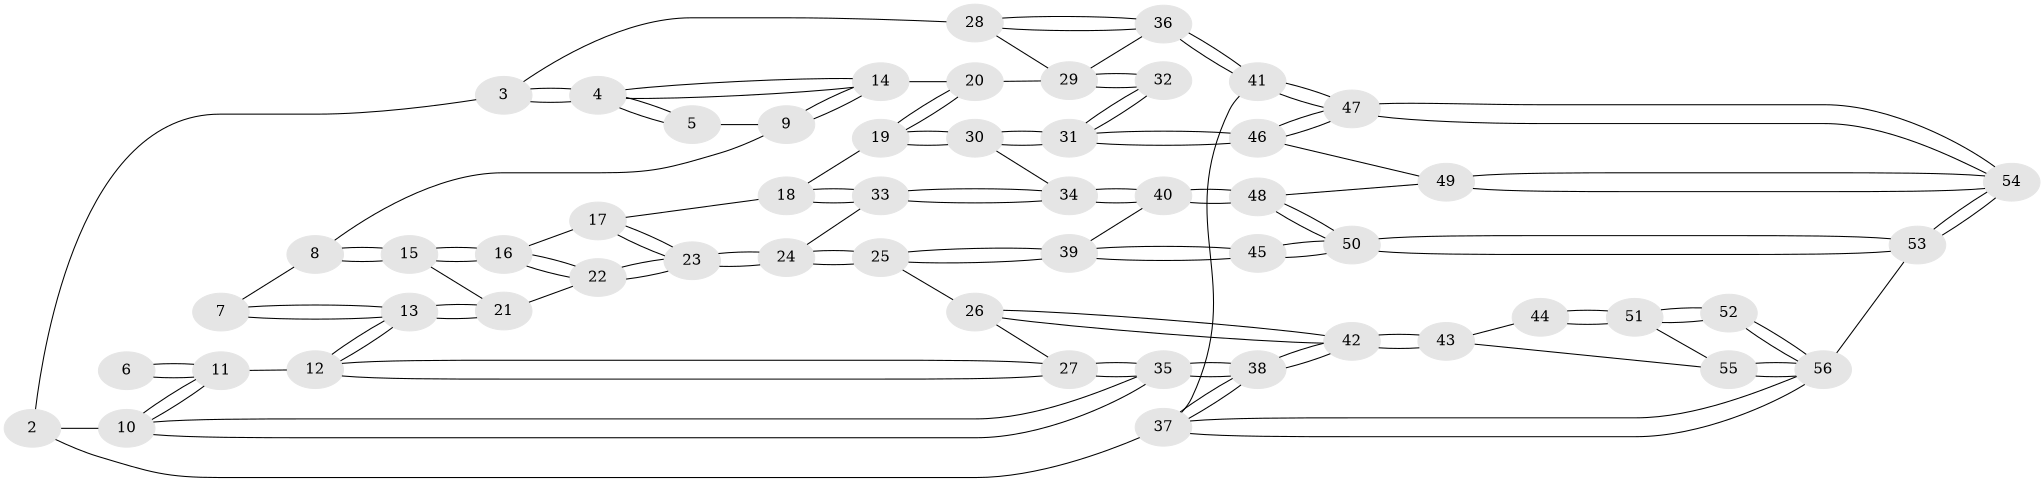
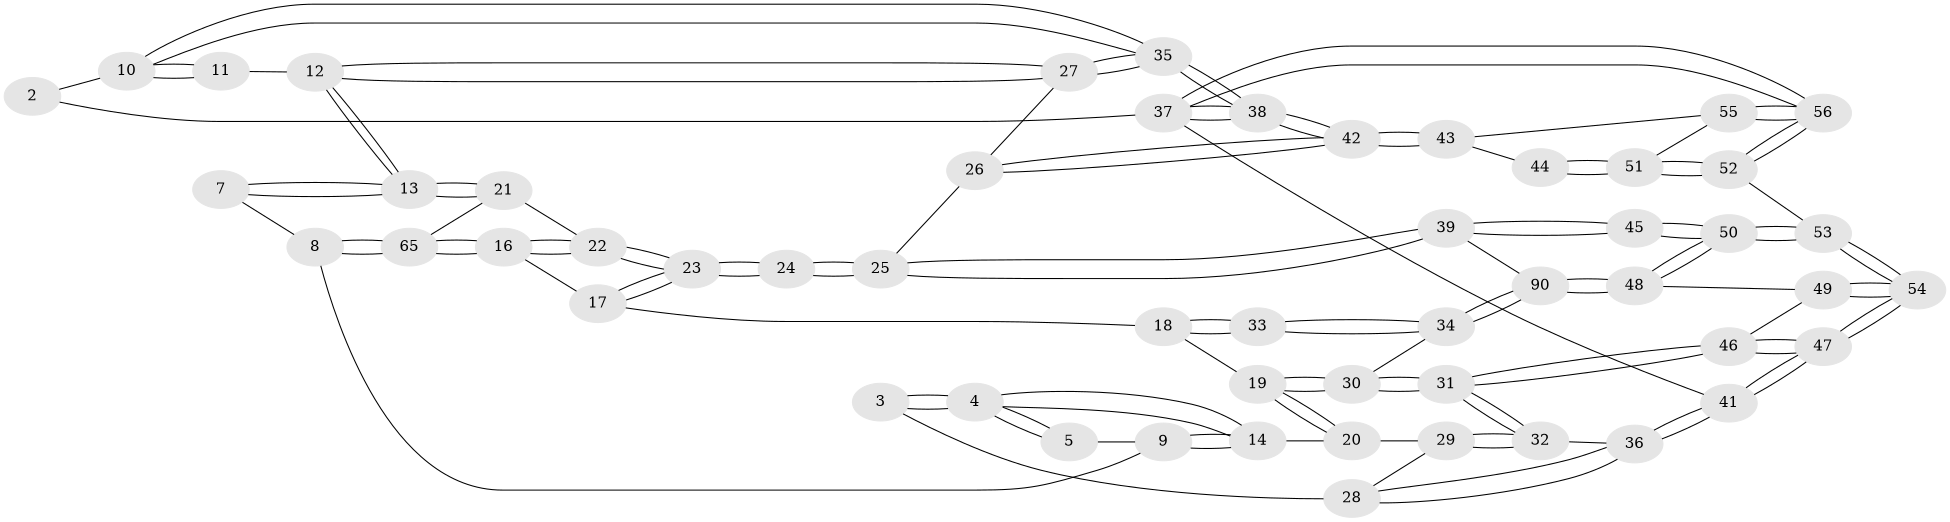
edge "36" -- "29": now "36" -- "32"
edge "3" -- "2": removed
node "40": label "40" -> "90"
edge "33" -- "24": removed
node "15": label "15" -> "65"
edge "53" -- "56": now "53" -- "52"
node "6": removed
